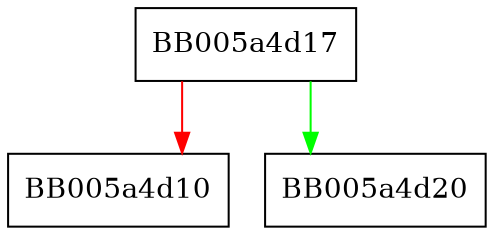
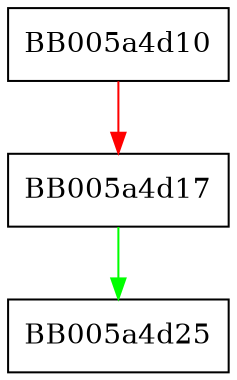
edge "BB005a4d17" -> "BB005a4d10": reversed
node "BB005a4d20": label "BB005a4d20" -> "BB005a4d25"
